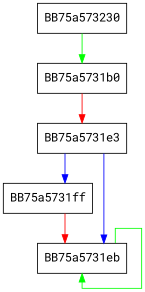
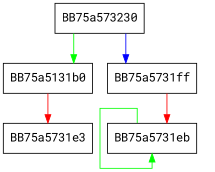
node "BB75a5731b0": label "BB75a5731b0" -> "BB75a5131b0"
edge "BB75a5731e3" -> "BB75a5731ff": now "BB75a573230" -> "BB75a5731ff"
edge "BB75a5731e3" -> "BB75a5731eb": removed
